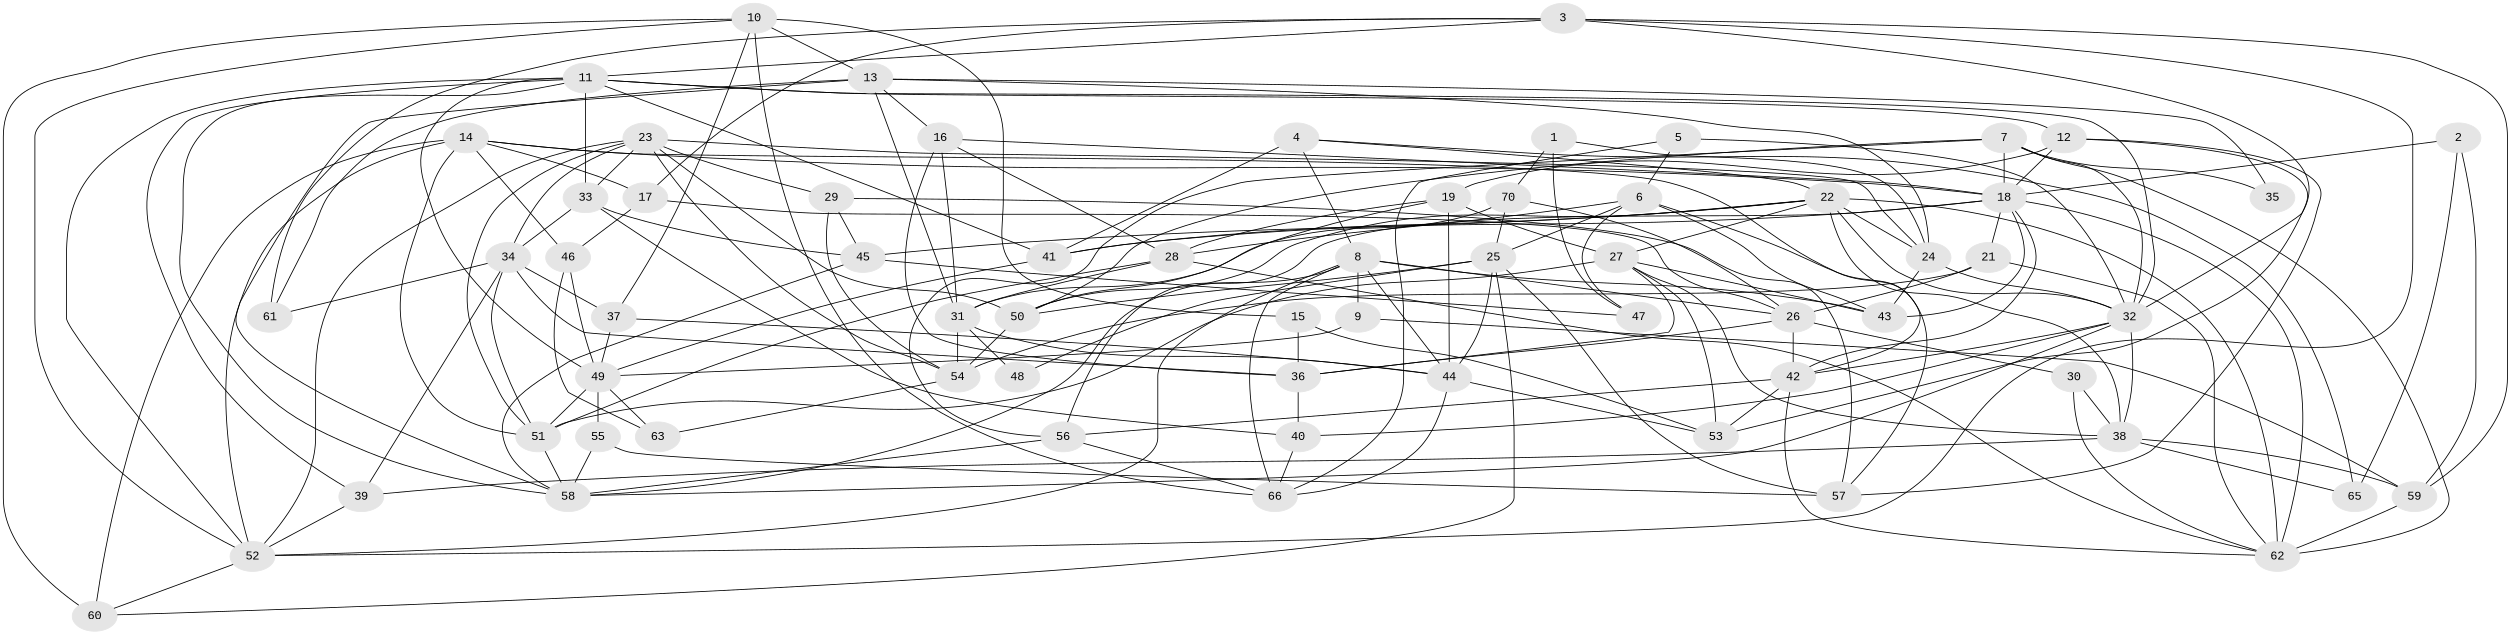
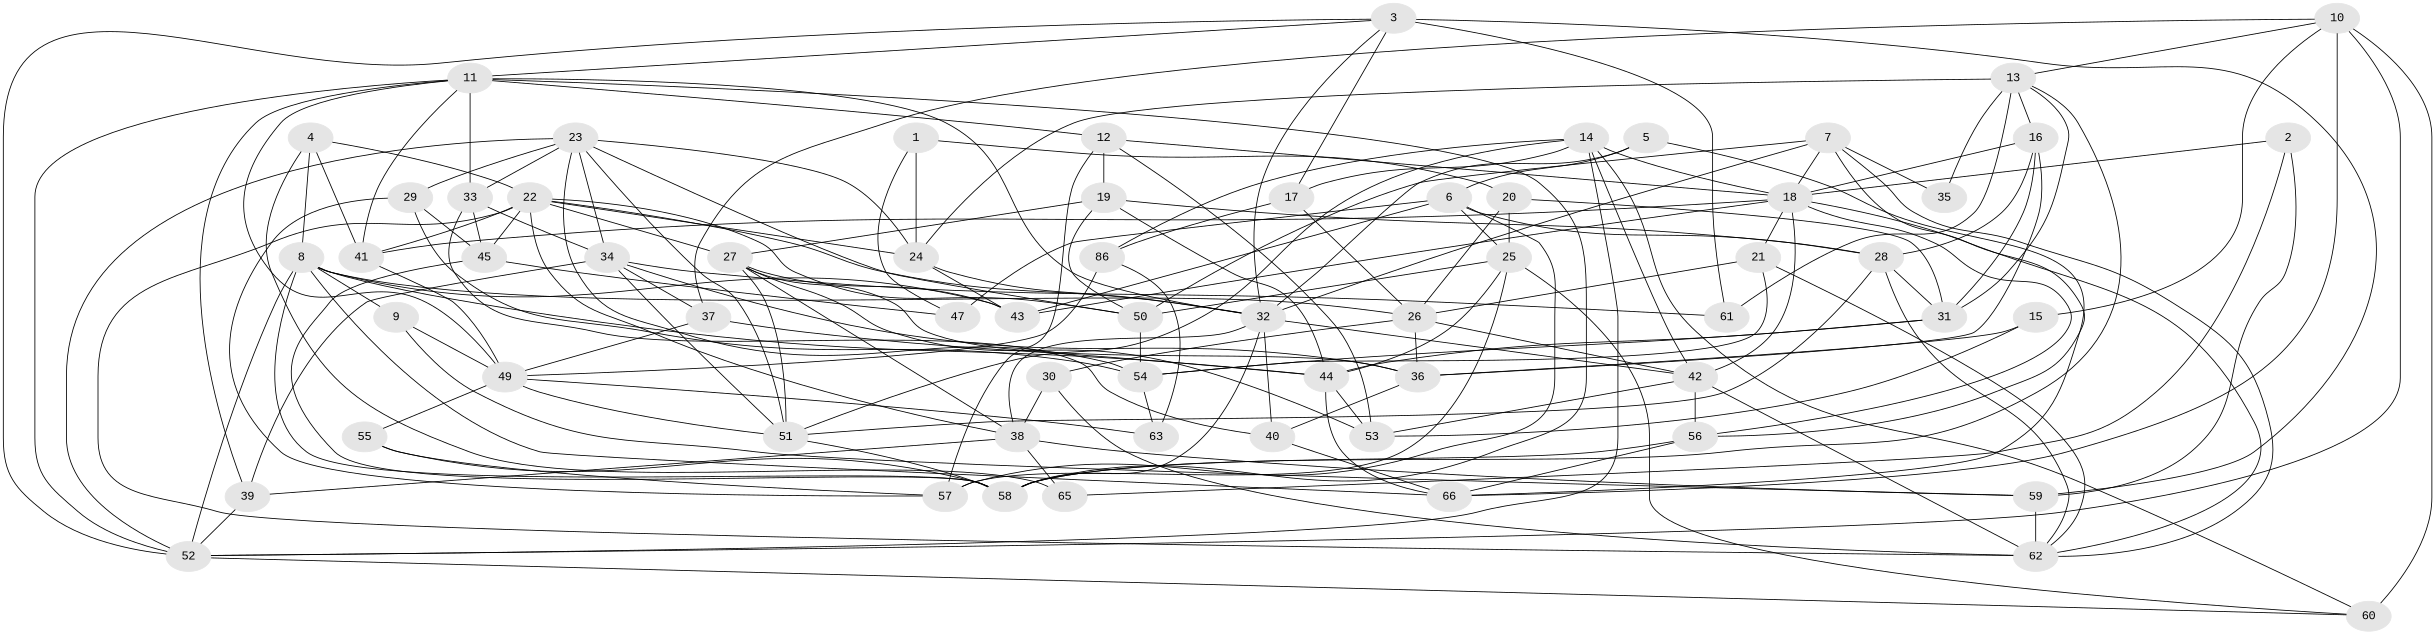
node "70": label "70" -> "20"
node "46": label "46" -> "86"
node "48": removed
